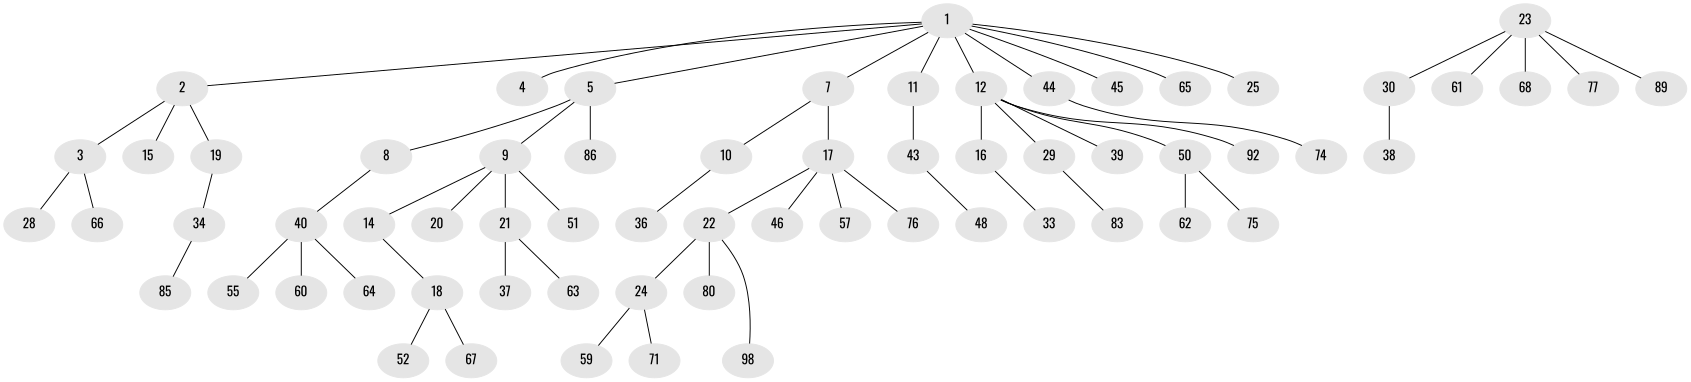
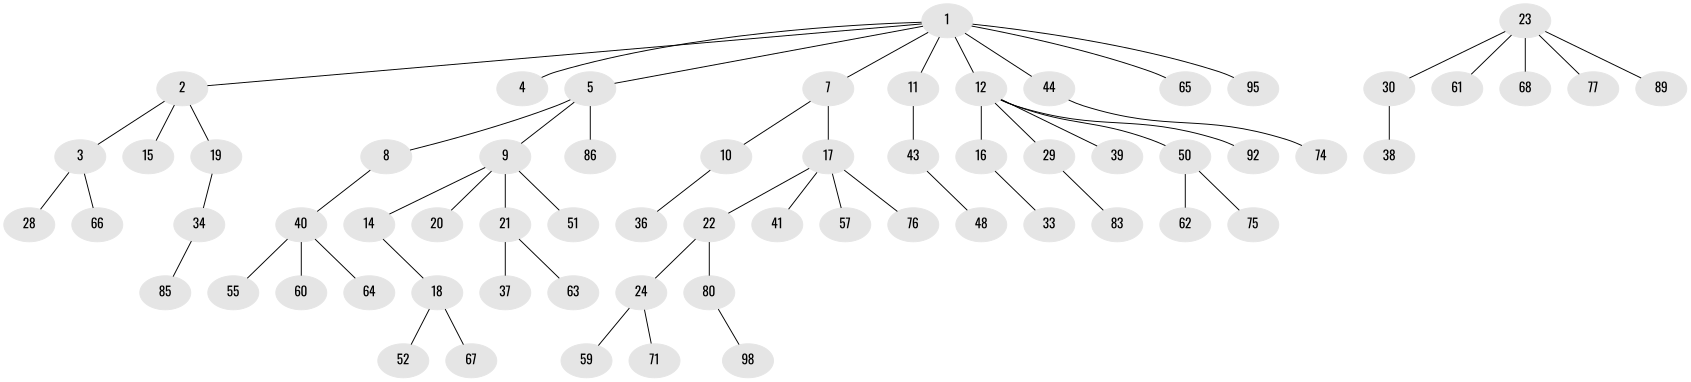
node "45": removed
node "25": label "25" -> "95"
node "46": label "46" -> "41"
edge "22" -- "98": now "80" -- "98"
